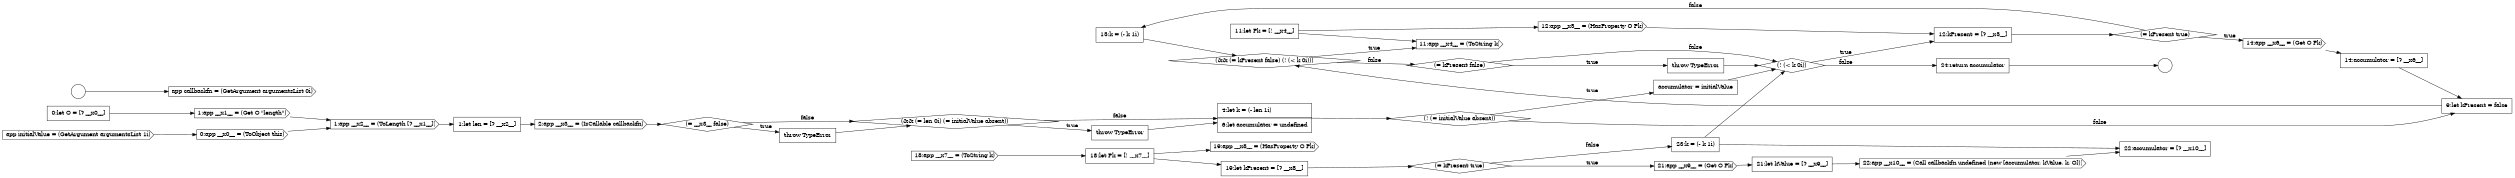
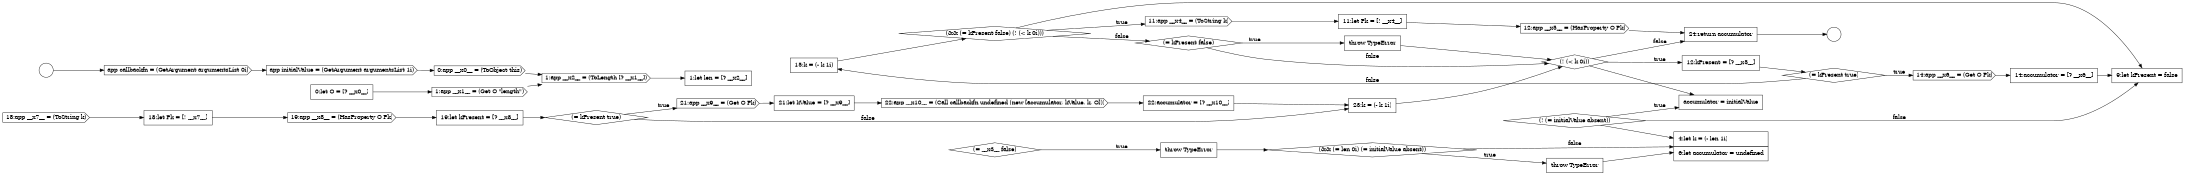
edge "12:app __x5__ = (HasProperty O Pk)" -> "12:kPresent = [? __x5__]": now "12:app __x5__ = (HasProperty O Pk)" -> "24:return accumulator"
edge "11:let Pk = [! __x4__]" -> "11:app __x4__ = (ToString k)": reversed
edge "app callbackfn = (GetArgument argumentsList 0i)" -> "app initialValue = (GetArgument argumentsList 1i)": added
edge "accumulator = initialValue" -> "(! (< k 0i))": reversed
edge "9:let kPresent = false" -> "(&& (= kPresent false) (! (< k 0i)))": reversed
edge "4:let k = (- len 1i)" -> "(! (= initialValue absent))": reversed
edge "(= __x3__ false)" -> "(&& (= len 0i) (= initialValue absent))": removed, label "false"
node "2:app __x3__ = (IsCallable callbackfn)": removed
edge "23:k = (- k 1i)" -> "22:accumulator = [? __x10__]": reversed
edge "18:let Pk = [! __x7__]" -> "19:let kPresent = [? __x8__]": now "19:app __x8__ = (HasProperty O Pk)" -> "19:let kPresent = [? __x8__]"
